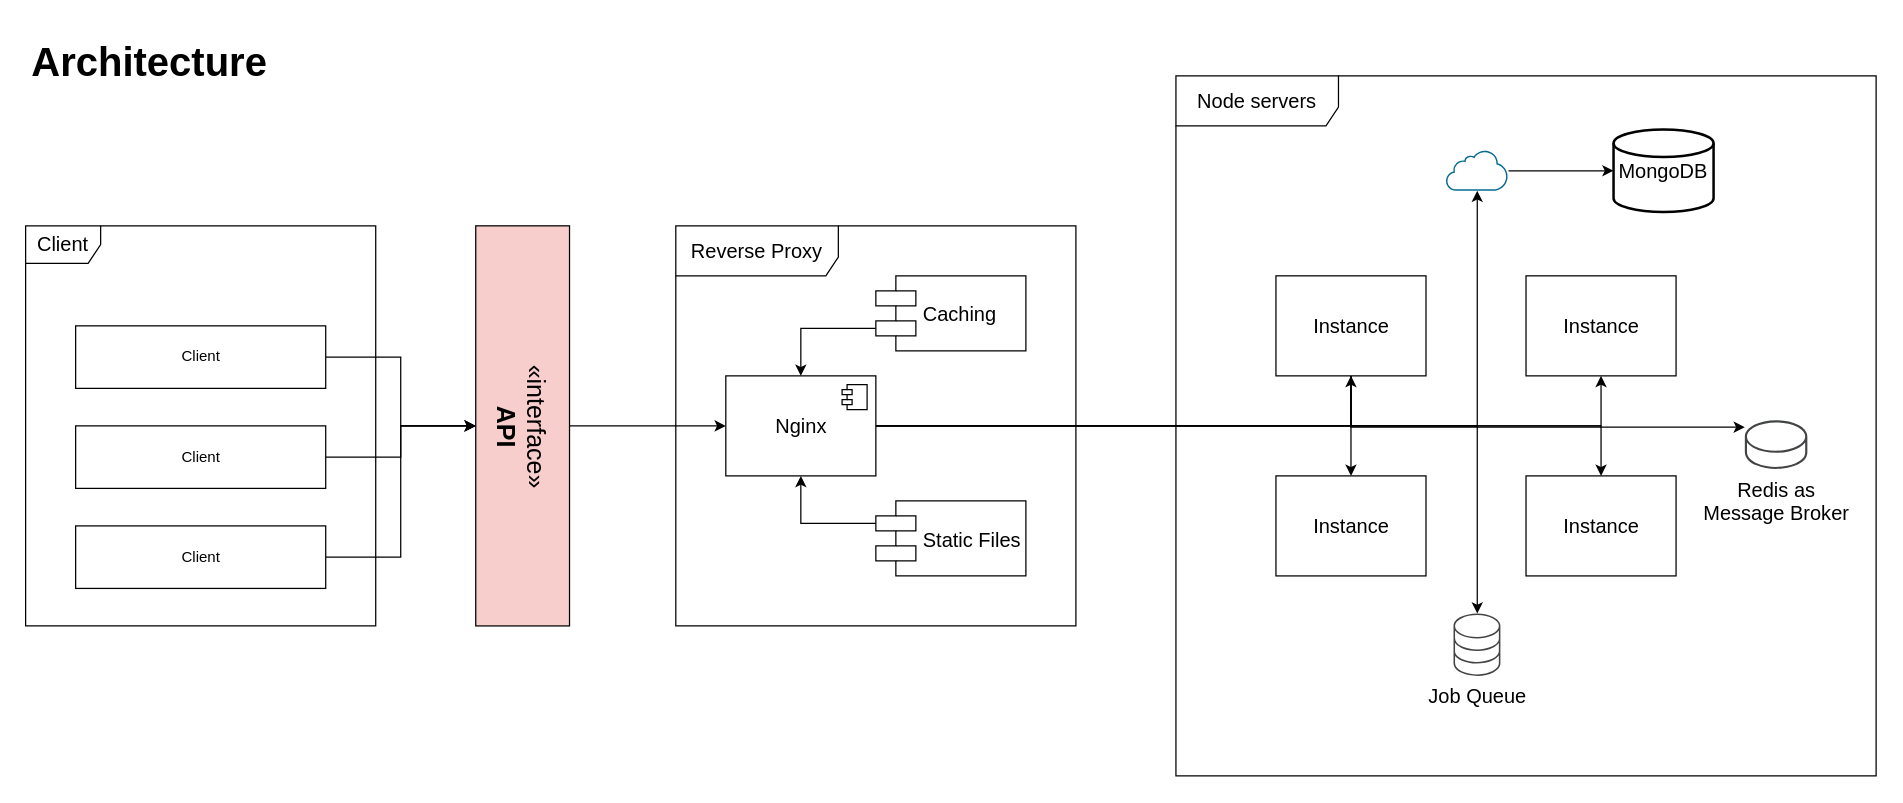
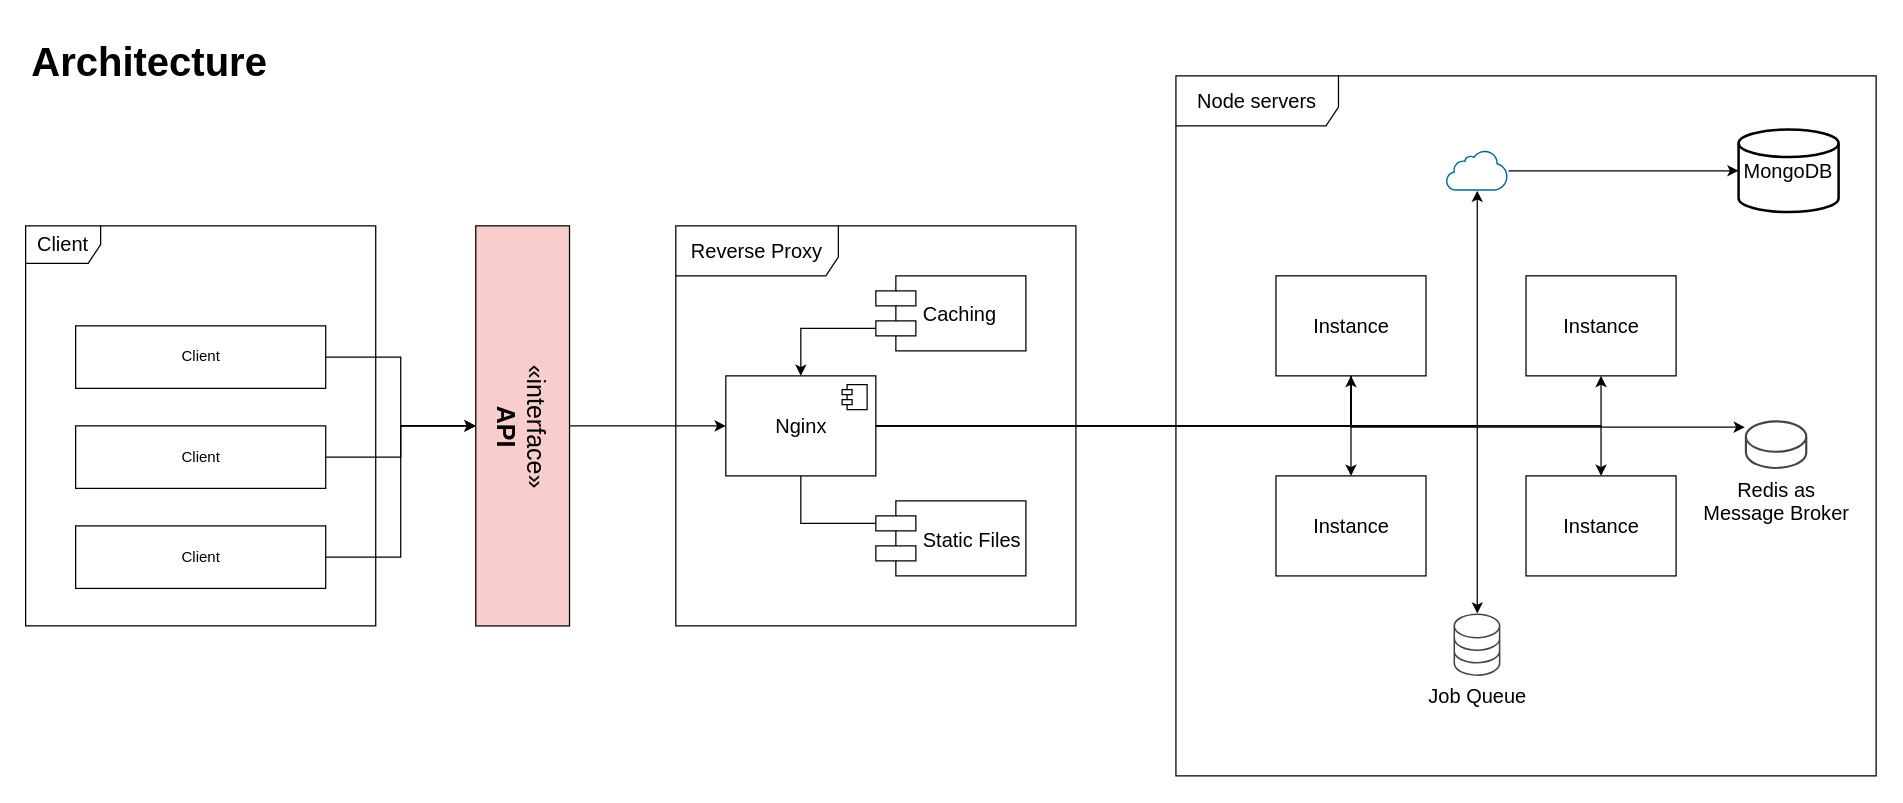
node "MongoDB": moved (1663, 171) -> (1788, 171)
edge "Static Files" -> "Nginx": arrowhead classic -> none
